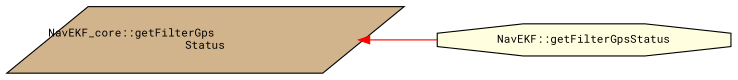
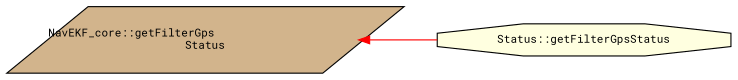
node "NavEKF::getFilterGpsStatus": label "NavEKF::getFilterGpsStatus" -> "Status::getFilterGpsStatus"
